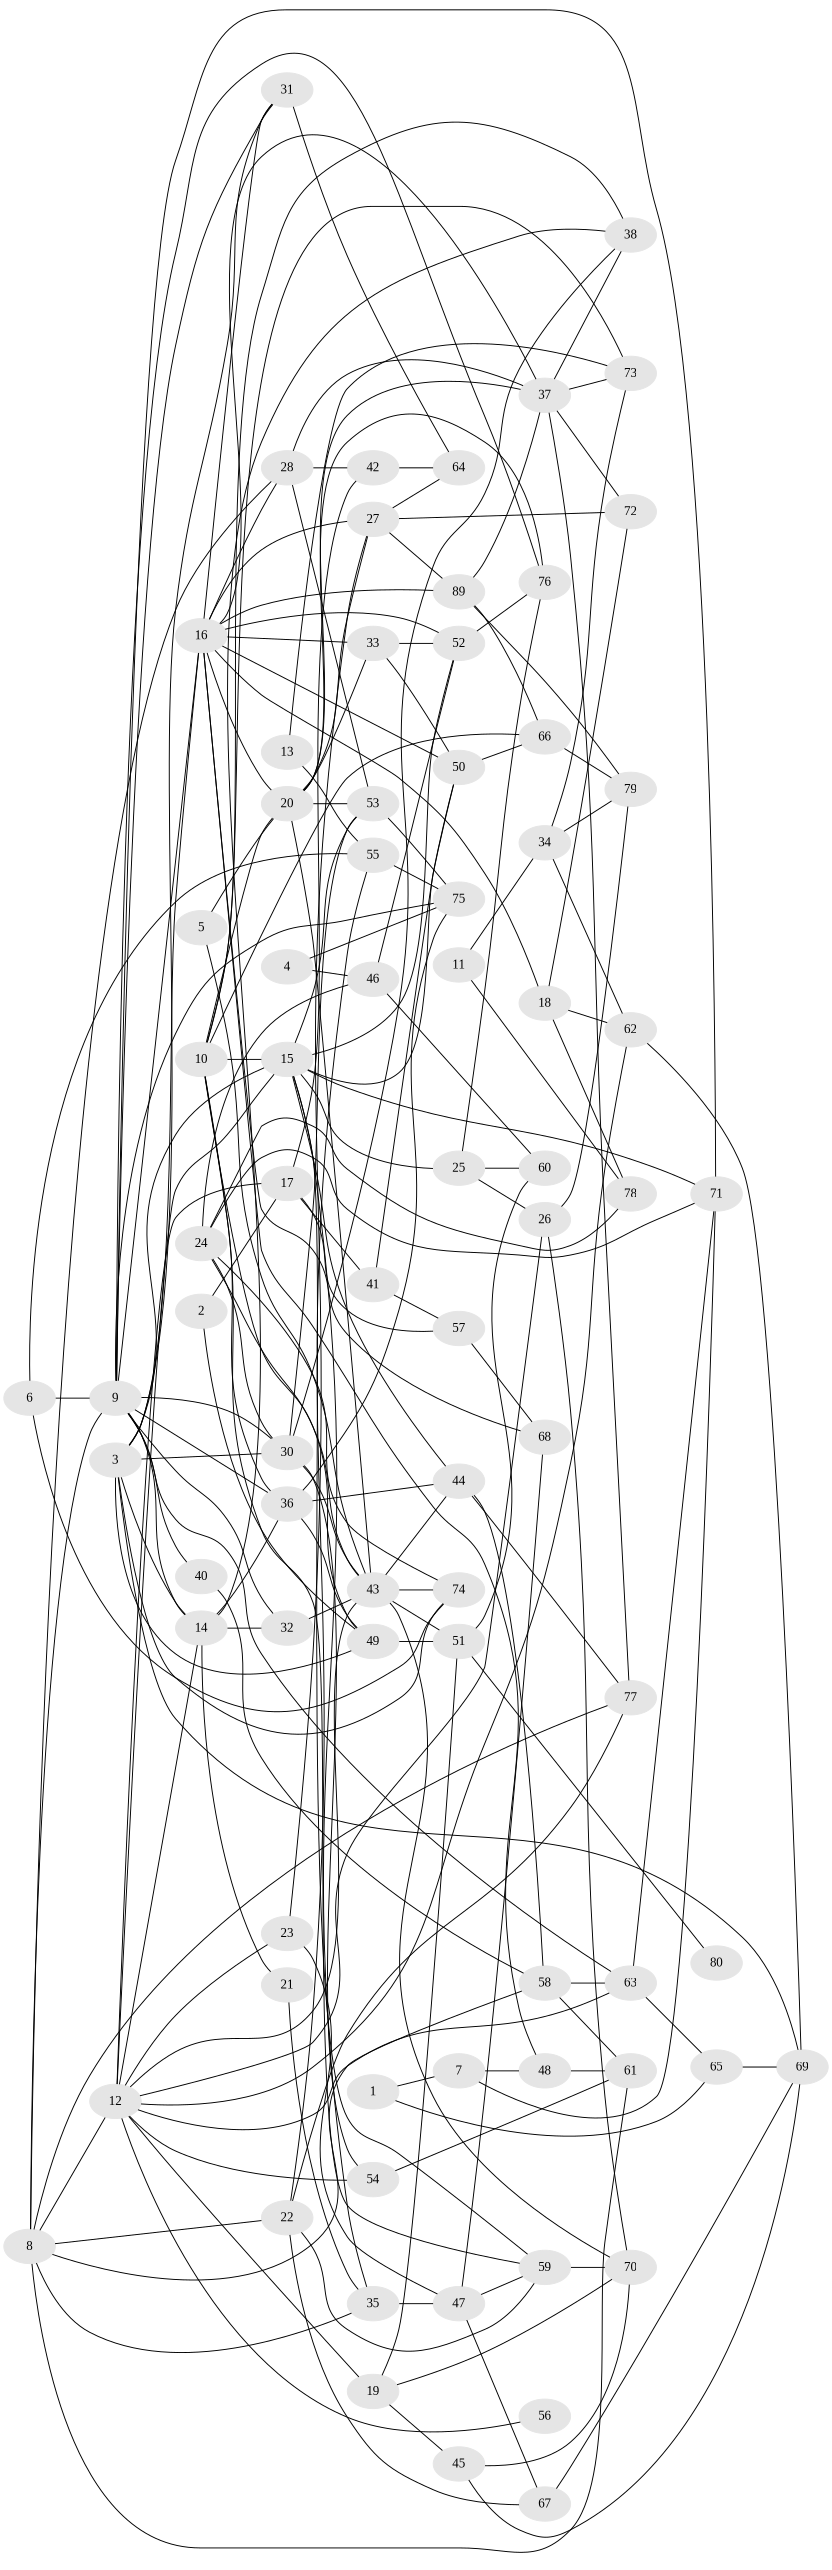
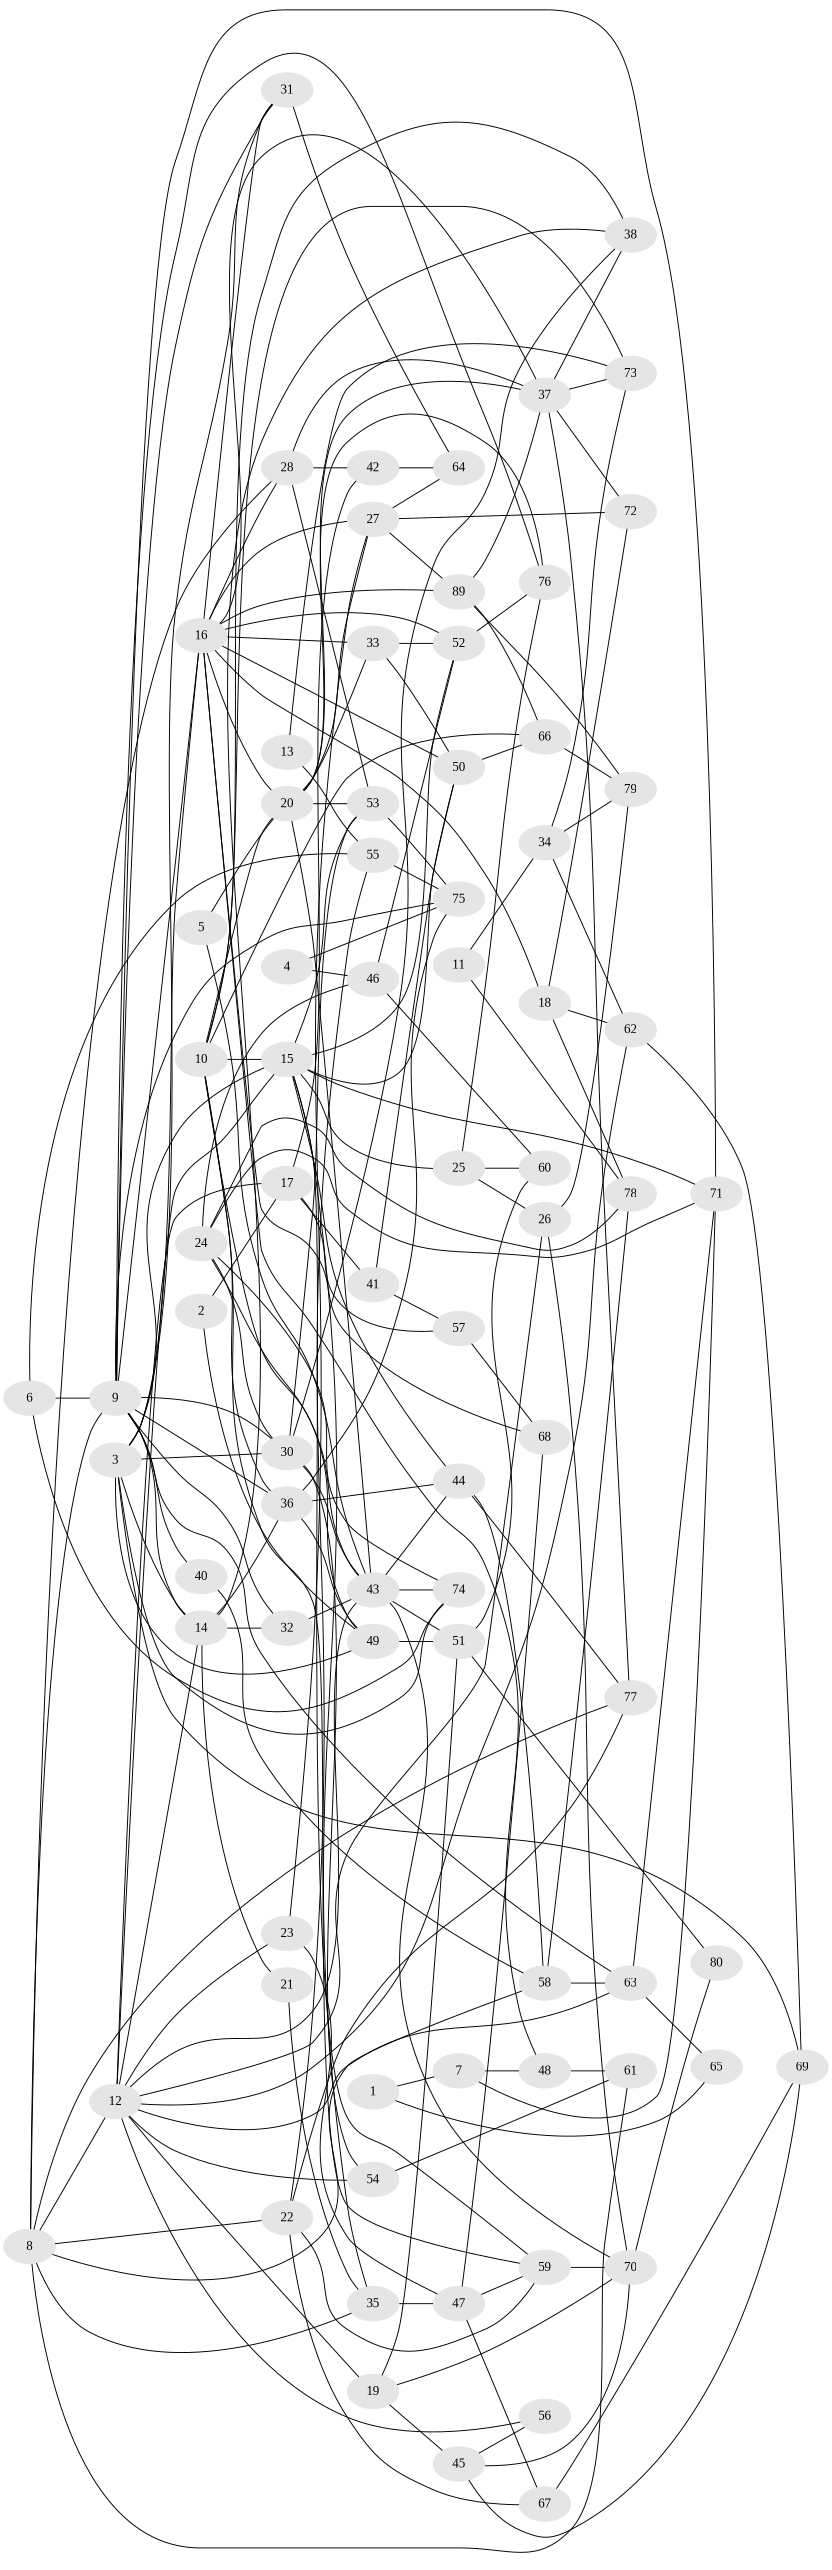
edge "58" -- "61": now "58" -- "78"
edge "65" -- "69": removed
edge "80" -- "70": added
edge "56" -- "45": added
